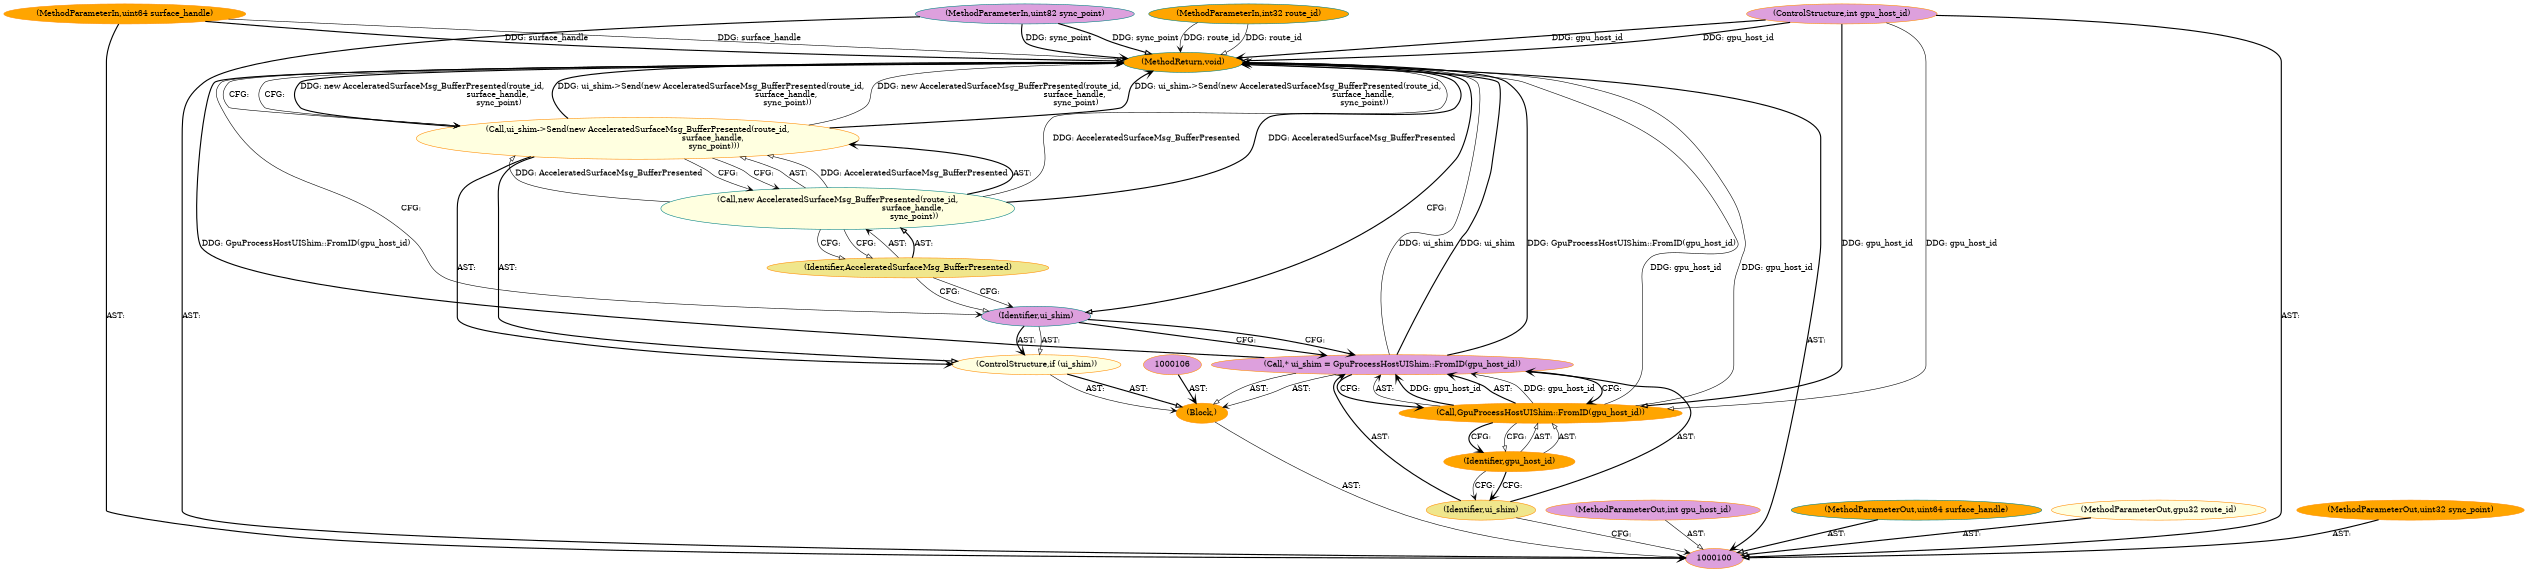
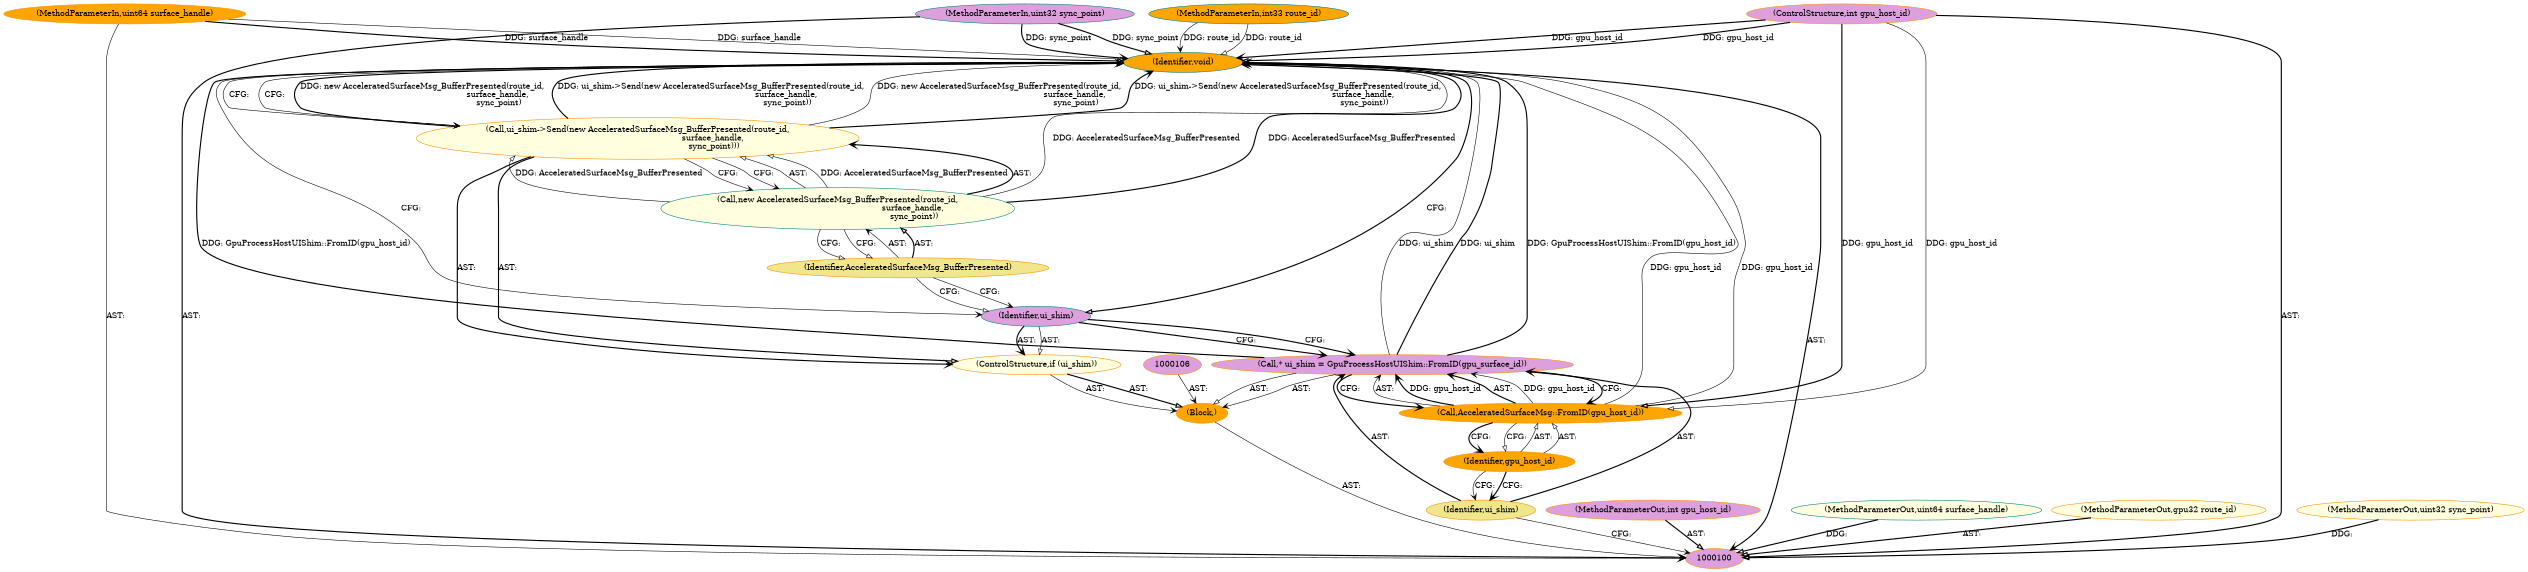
node "(MethodParameterIn,uint82 sync_point)": label "(MethodParameterIn,uint82 sync_point)" -> "(MethodParameterIn,uint32 sync_point)"
node "(MethodParameterIn,int32 route_id)": label "(MethodParameterIn,int32 route_id)" -> "(MethodParameterIn,int33 route_id)"
node "(MethodReturn,void)": label "(MethodReturn,void)" -> "(Identifier,void)"
node "(Call,* ui_shim = GpuProcessHostUIShim::FromID(gpu_host_id))": label "(Call,* ui_shim = GpuProcessHostUIShim::FromID(gpu_host_id))" -> "(Call,* ui_shim = GpuProcessHostUIShim::FromID(gpu_surface_id))"
edge "1000106" -> "(Block,)": style bold -> solid
node "(Call,GpuProcessHostUIShim::FromID(gpu_host_id))": label "(Call,GpuProcessHostUIShim::FromID(gpu_host_id))" -> "(Call,AcceleratedSurfaceMsg::FromID(gpu_host_id))"
node "(MethodParameterOut,uint64 surface_handle)": fillcolor orange -> lightyellow
node "(MethodParameterOut,uint32 sync_point)": fillcolor orange -> lightyellow
edge "(Block,)" -> "1000100": arrowhead onormal -> vee
edge "(MethodParameterOut,int gpu_host_id)" -> "1000100": style solid -> bold
edge "(MethodParameterOut,uint64 surface_handle)" -> "1000100": label "AST: " -> "DDG: "
edge "(MethodParameterOut,uint32 sync_point)" -> "1000100": label "AST: " -> "DDG: "
edge "(MethodParameterIn,uint64 surface_handle)" -> "1000100": style bold -> solid
